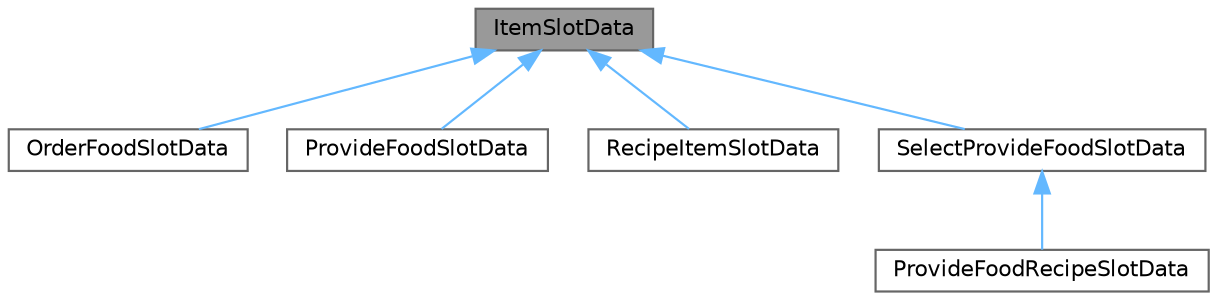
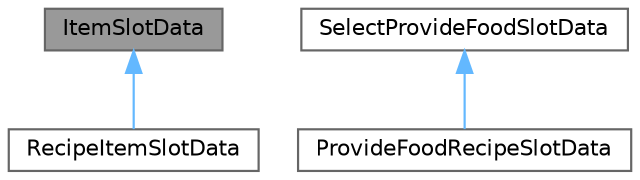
edge "SelectProvideFoodSlotData" -> "ItemSlotData": removed
node "OrderFoodSlotData": removed
node "ProvideFoodSlotData": removed
